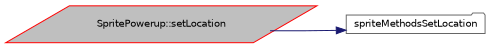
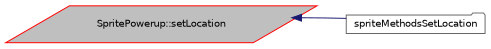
edge "SpritePowerup::setLocation" -> "spriteMethodsSetLocation": reversed
